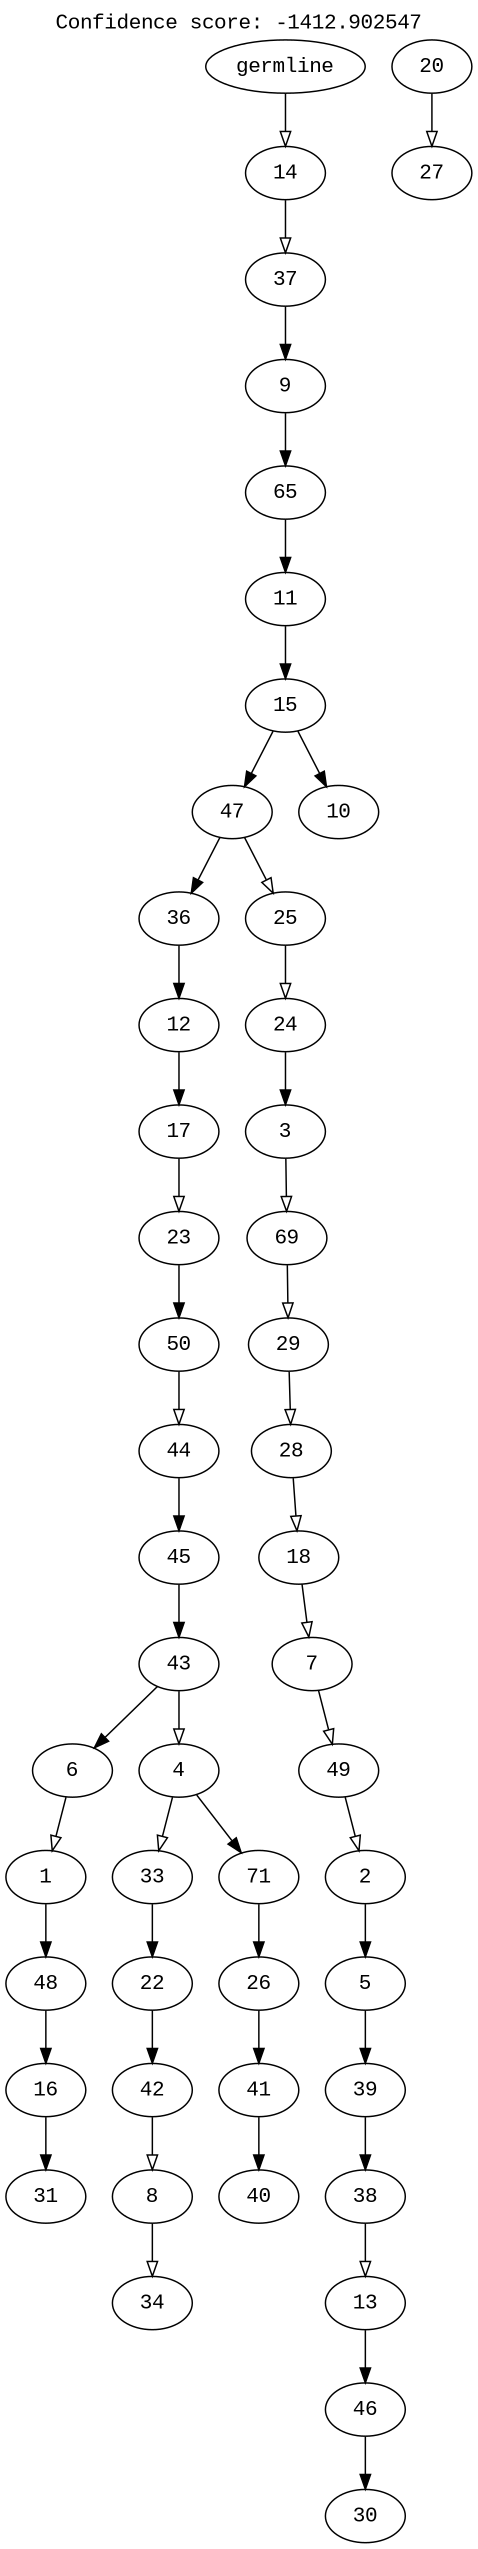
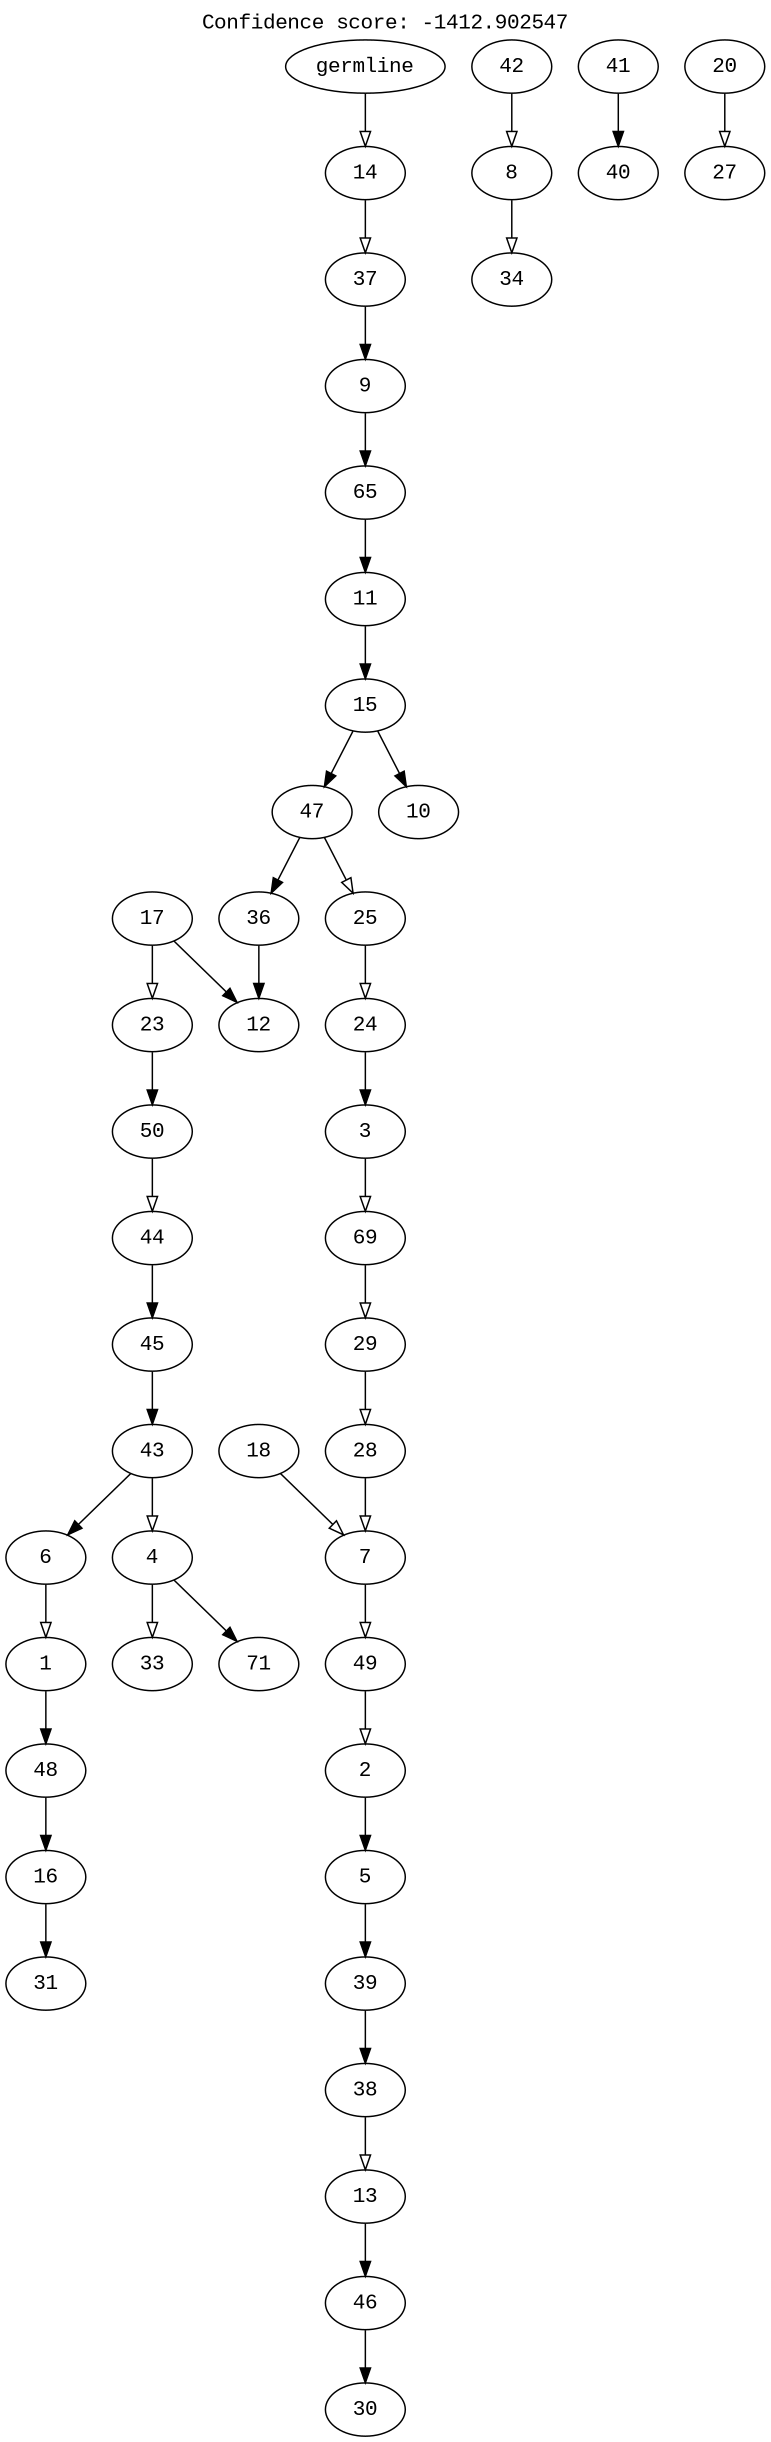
edge "12" -> "17": reversed
edge "28" -> "18": now "28" -> "7"
node "22": removed
node "26": removed
